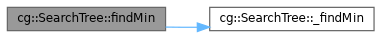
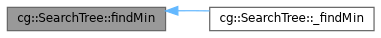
edge "cg::SearchTree::findMin" -> "cg::SearchTree::_findMin": reversed
